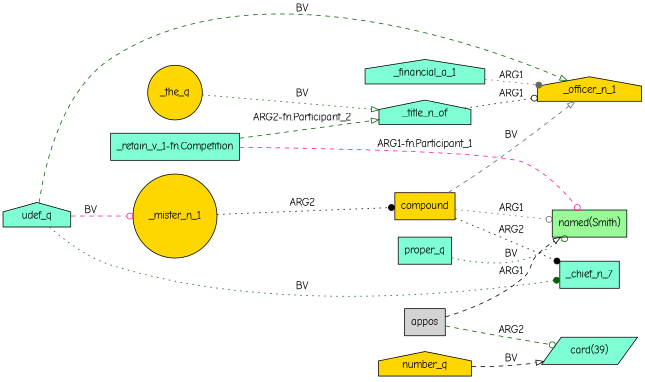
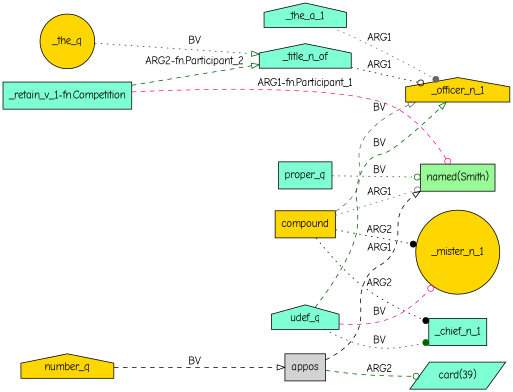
node "_financial_a_1": label "_financial_a_1" -> "_the_a_1"
edge "_mister_n_1" -> "compound": reversed
node "_chief_n_7": label "_chief_n_7" -> "_chief_n_1"
edge "number_q" -> "card(39)": now "number_q" -> "appos"
